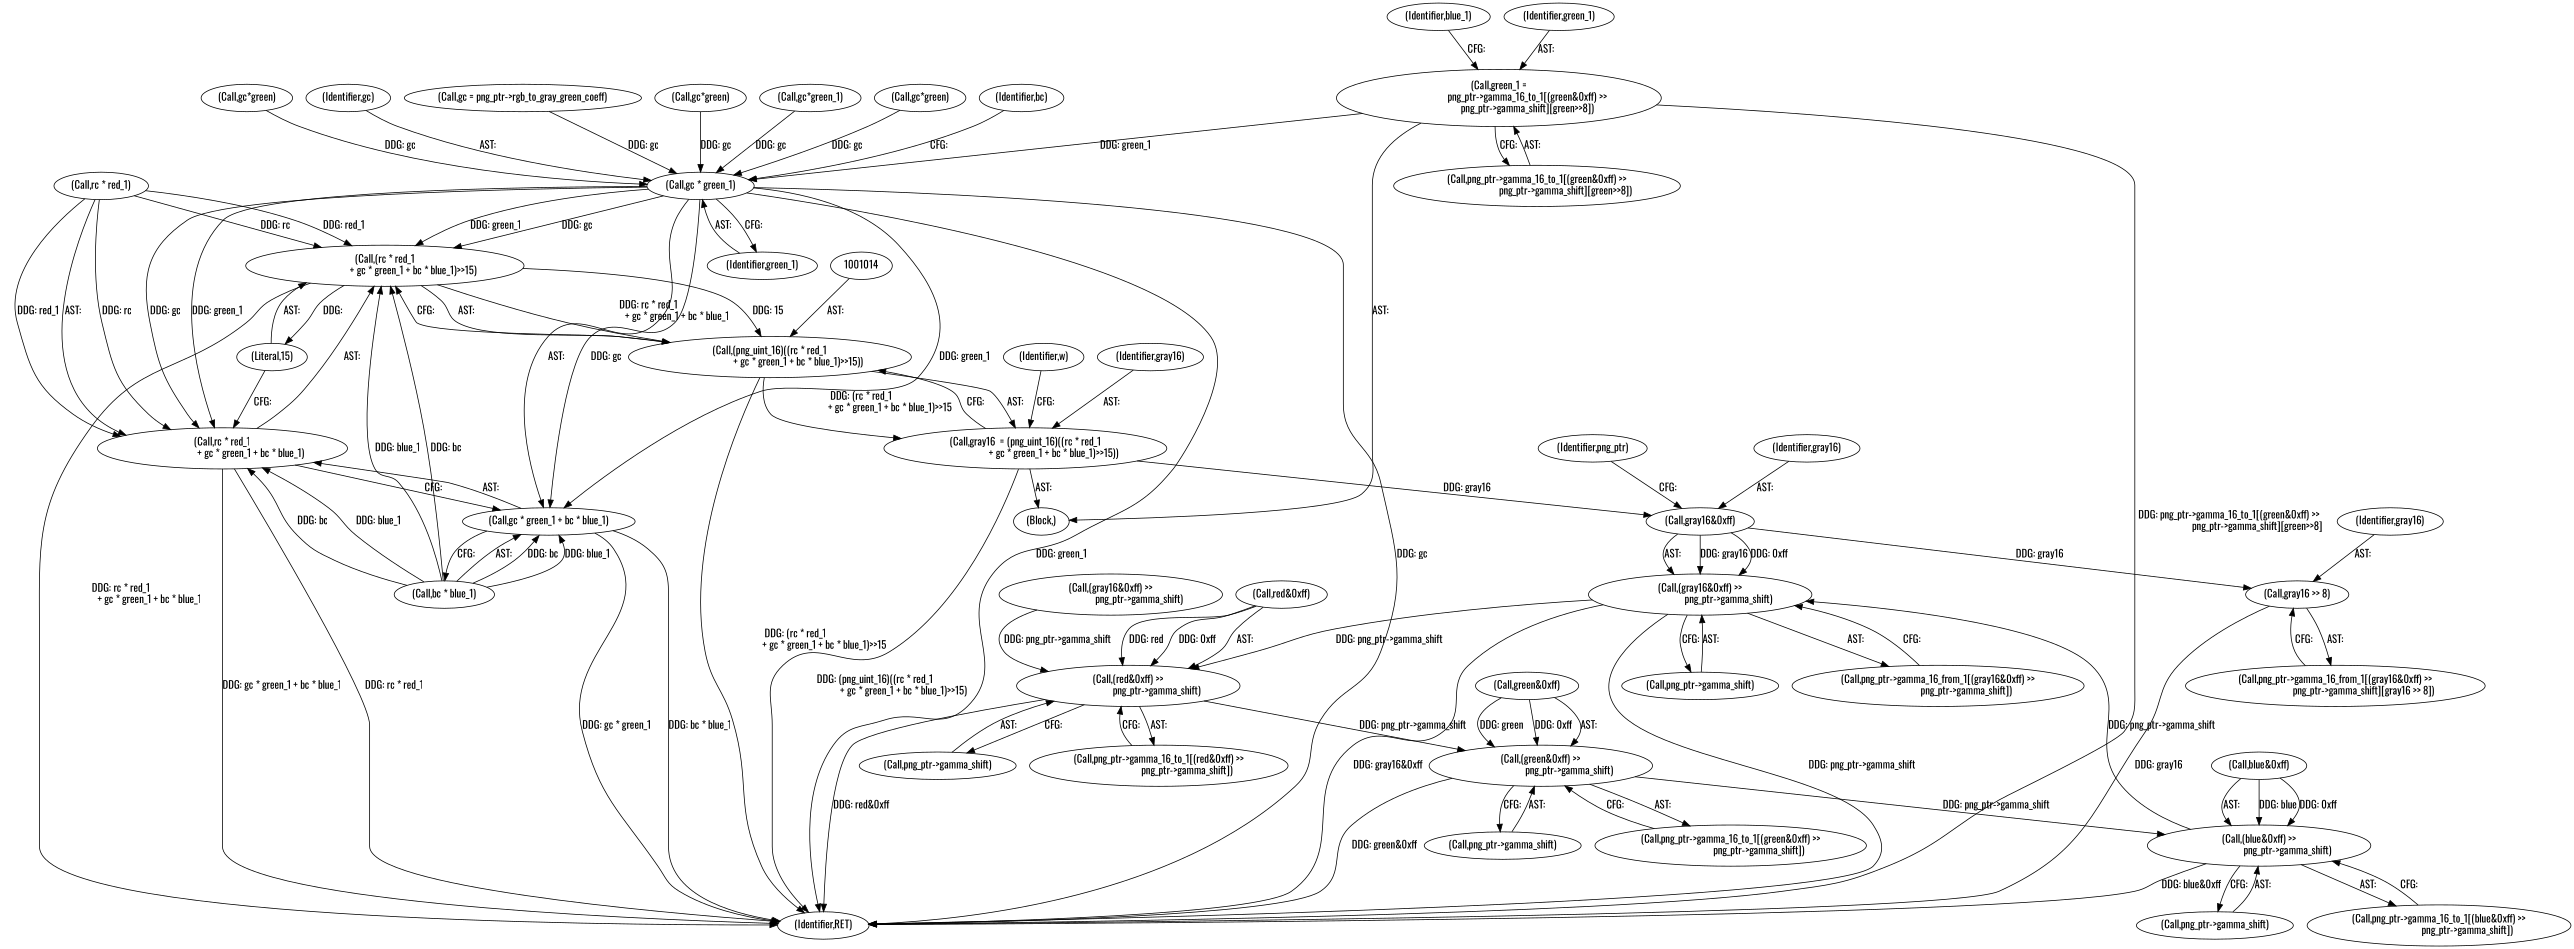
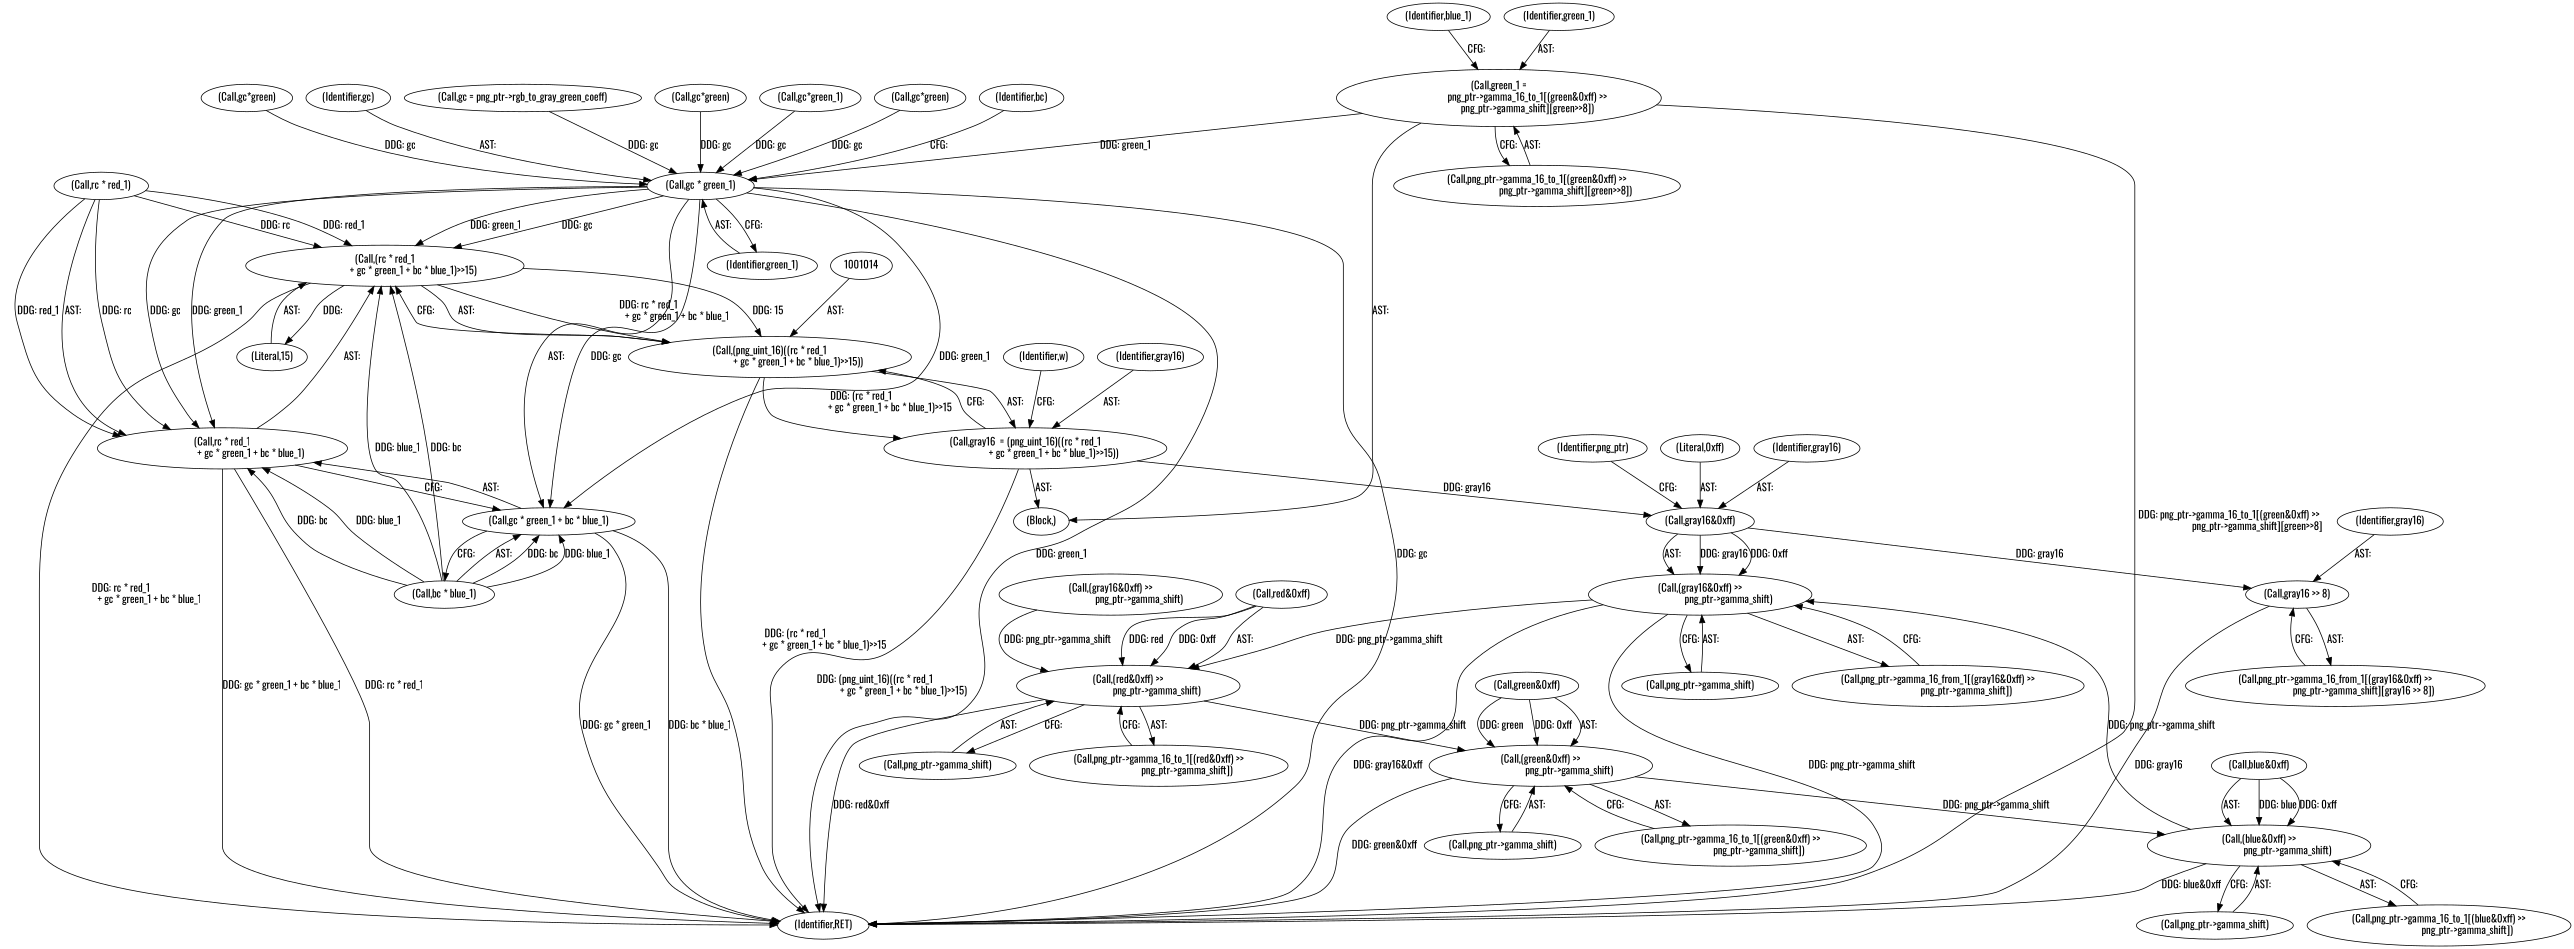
edge "(Literal,15)" -> "(Call,rc * red_1 + gc * green_1 + bc * blue_1)": removed, label "CFG:"
node "(Literal,0xff)": added
